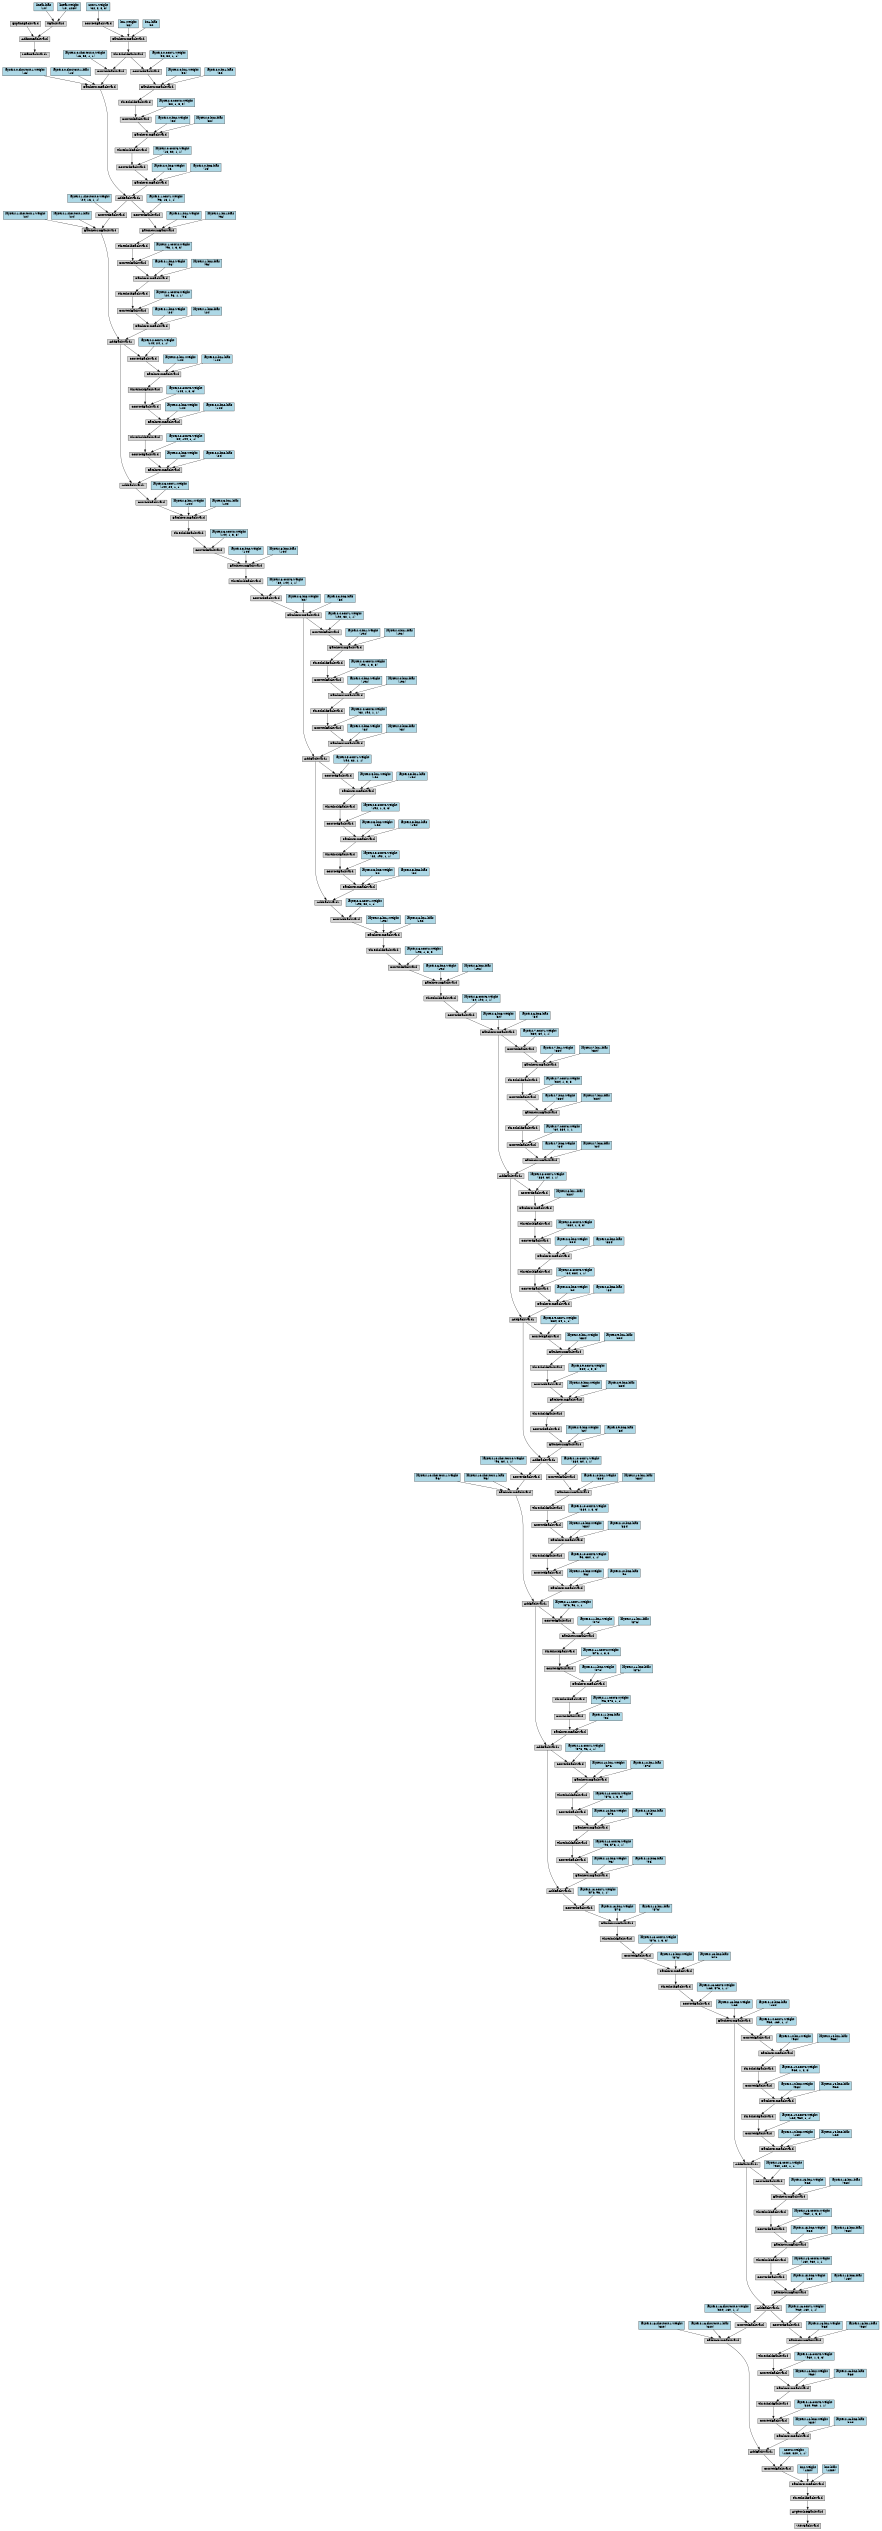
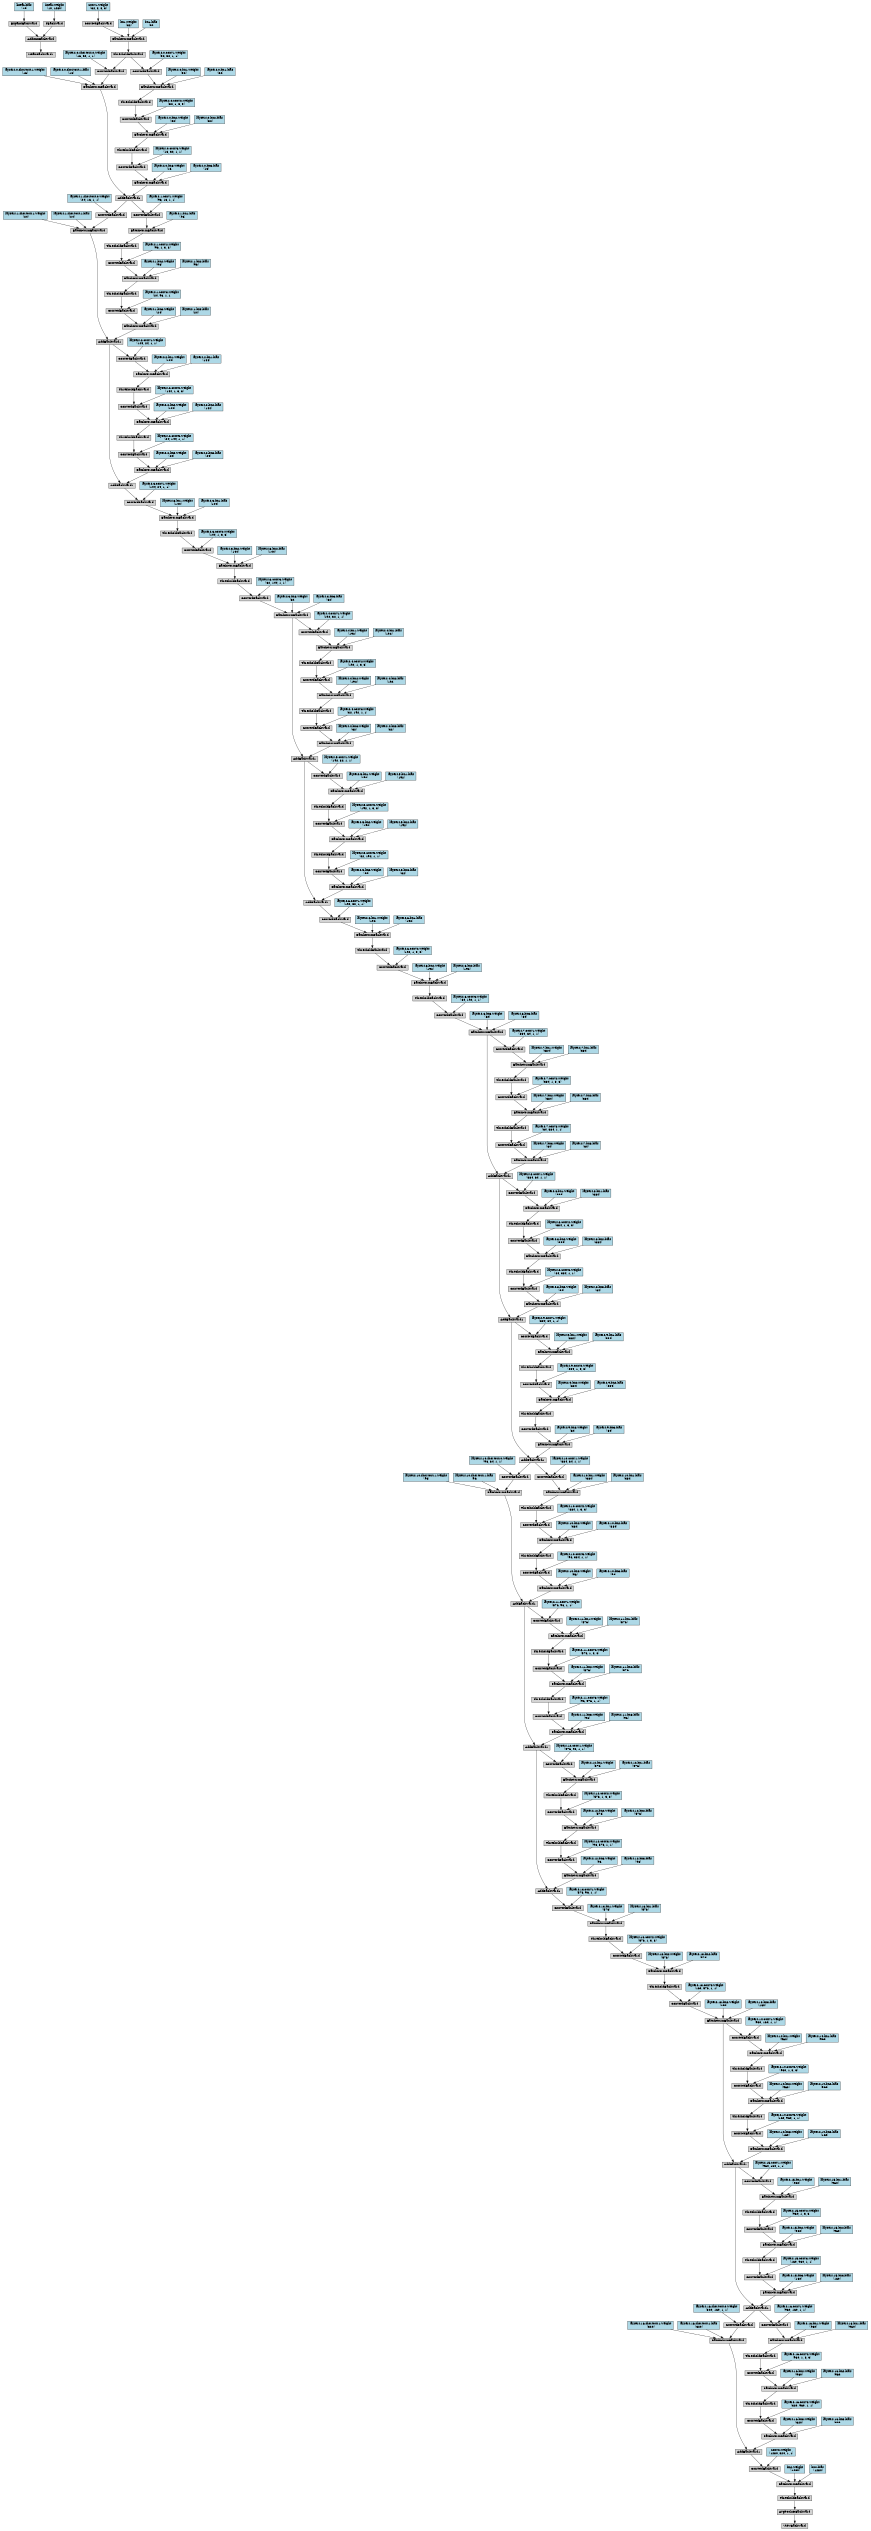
edge "linear.bias (10)" -> "TBackward": now "linear.bias (10)" -> "ExpandBackward"
node "laysers.1.bn1.weight (96)": removed
node "laysers.8.bn1.weight (384)": added
node "laysers.11.bn3.weight (96)": added
